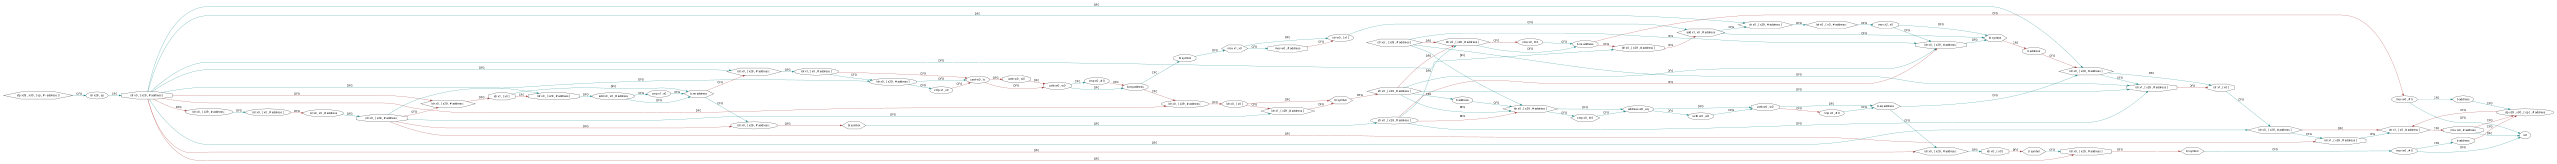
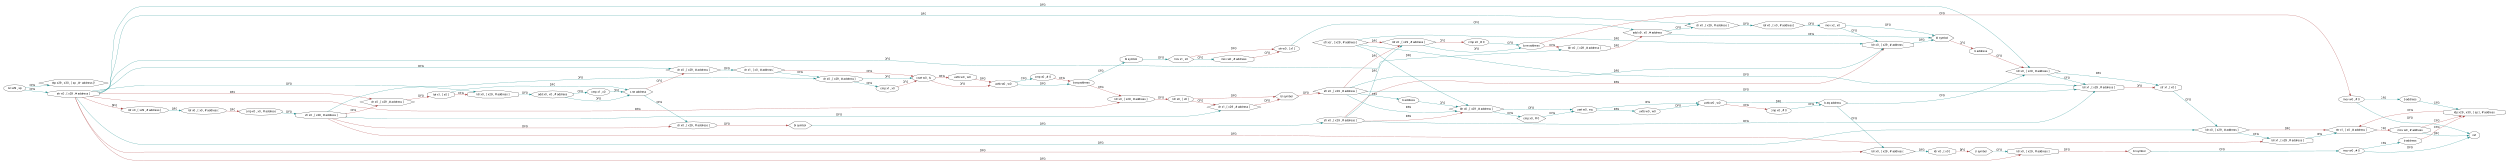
node "add x1 , x0 , # address": label "add x1 , x0 , # address" -> "add x9 , x0 , # address"
edge "mov x1 , x0" -> "str w0 , [ x1 ]": color teal -> brown
node "ldr x1 , [ x0 , # address ]": shape ellipse -> hexagon
edge "stp x29 , x30 , [ sp , #- address ]!" -> "lsl x29 , sp": reversed
node "address w0 , eq": label "address w0 , eq" -> "cset w0 , eq"
node "ldp x29 , x30 , [ sp ] , # address": shape ellipse -> octagon
node "lsl x0 , x0 , # address": label "lsl x0 , x0 , # address" -> "cmp x0 , x0 , # address"
